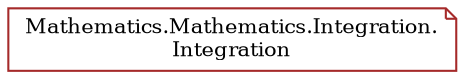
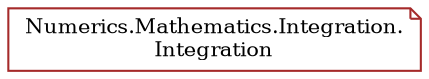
node "Mathematics.Mathematics.Integration. Integration": label "Mathematics.Mathematics.Integration. Integration" -> "Numerics.Mathematics.Integration. Integration"
